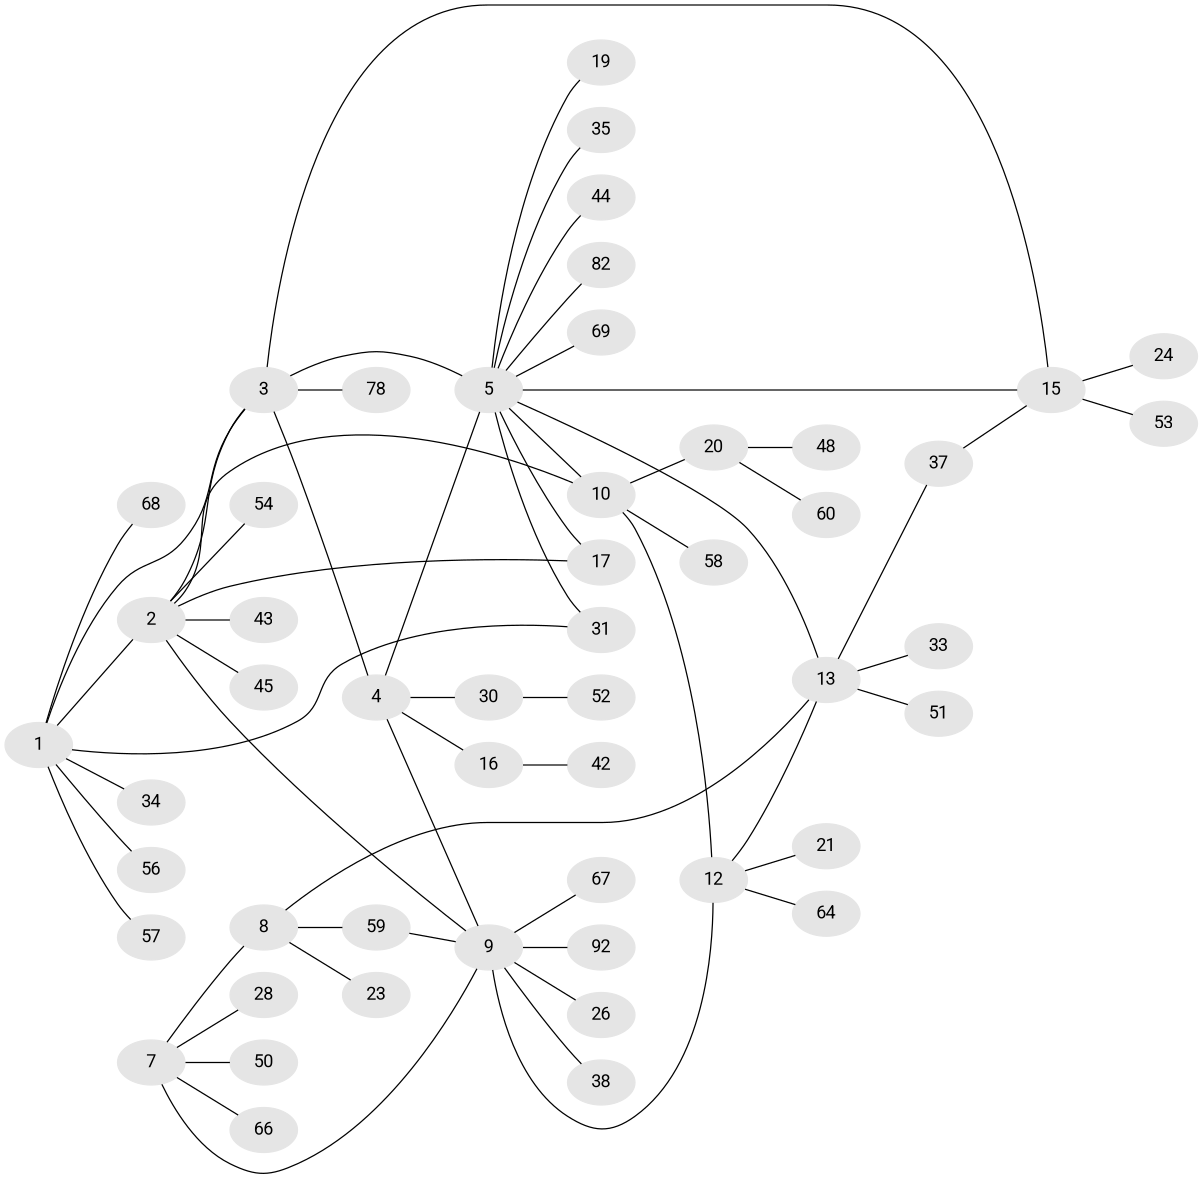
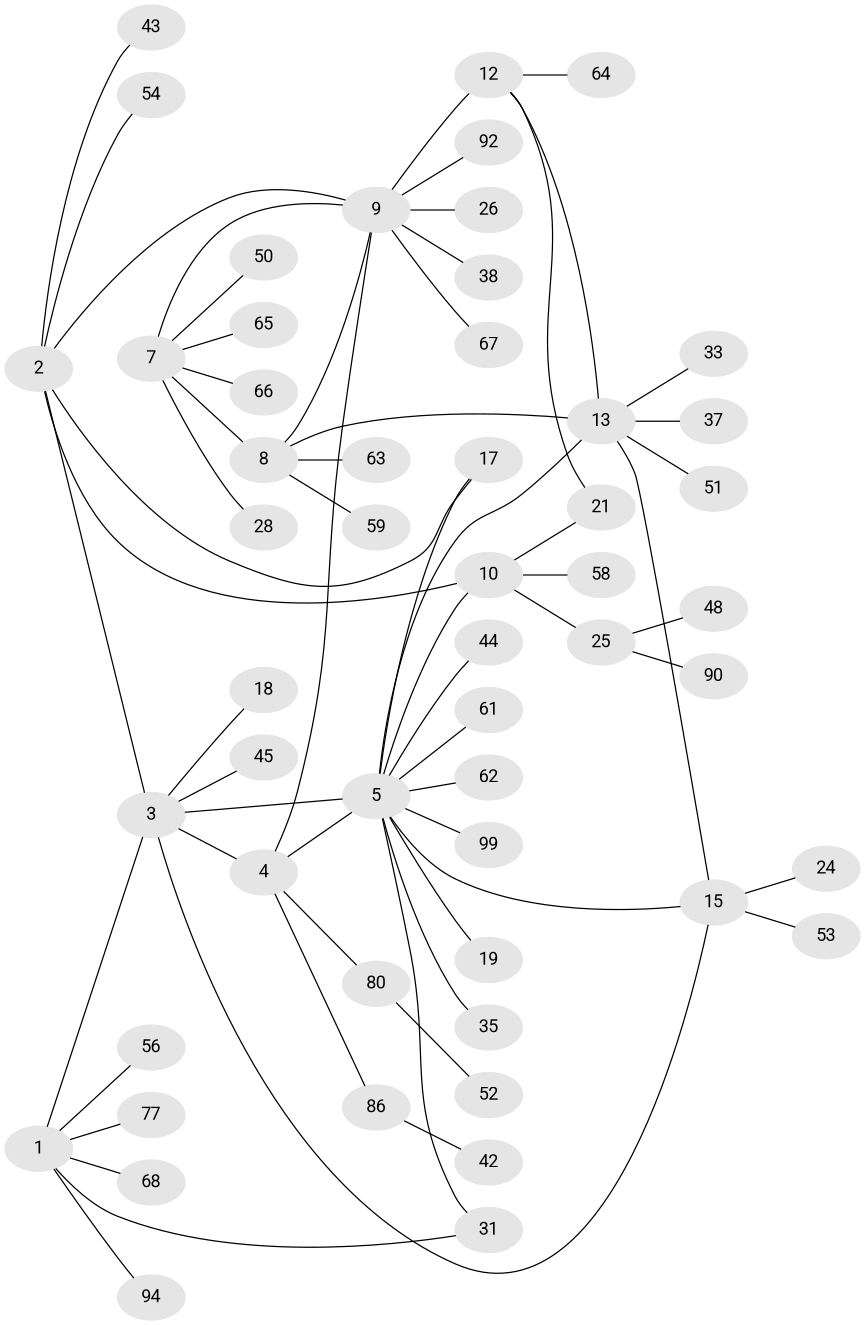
node "82": label "82" -> "62"
node "65": added
node "69": label "69" -> "99"
node "78": label "78" -> "18"
edge "15" -- "37": now "15" -- "13"
node "20": label "20" -> "25"
node "60": label "60" -> "90"
edge "2" -- "45": now "3" -- "45"
edge "10" -- "12": now "10" -- "21"
edge "2" -- "1": removed
node "30": label "30" -> "80"
node "61": added
node "16": label "16" -> "86"
node "34": label "34" -> "94"
node "57": label "57" -> "77"
edge "59" -- "9": now "8" -- "9"
node "23": label "23" -> "63"
